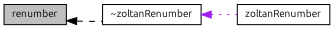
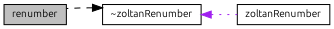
edge "~zoltanRenumber" -> "renumber": reversed
